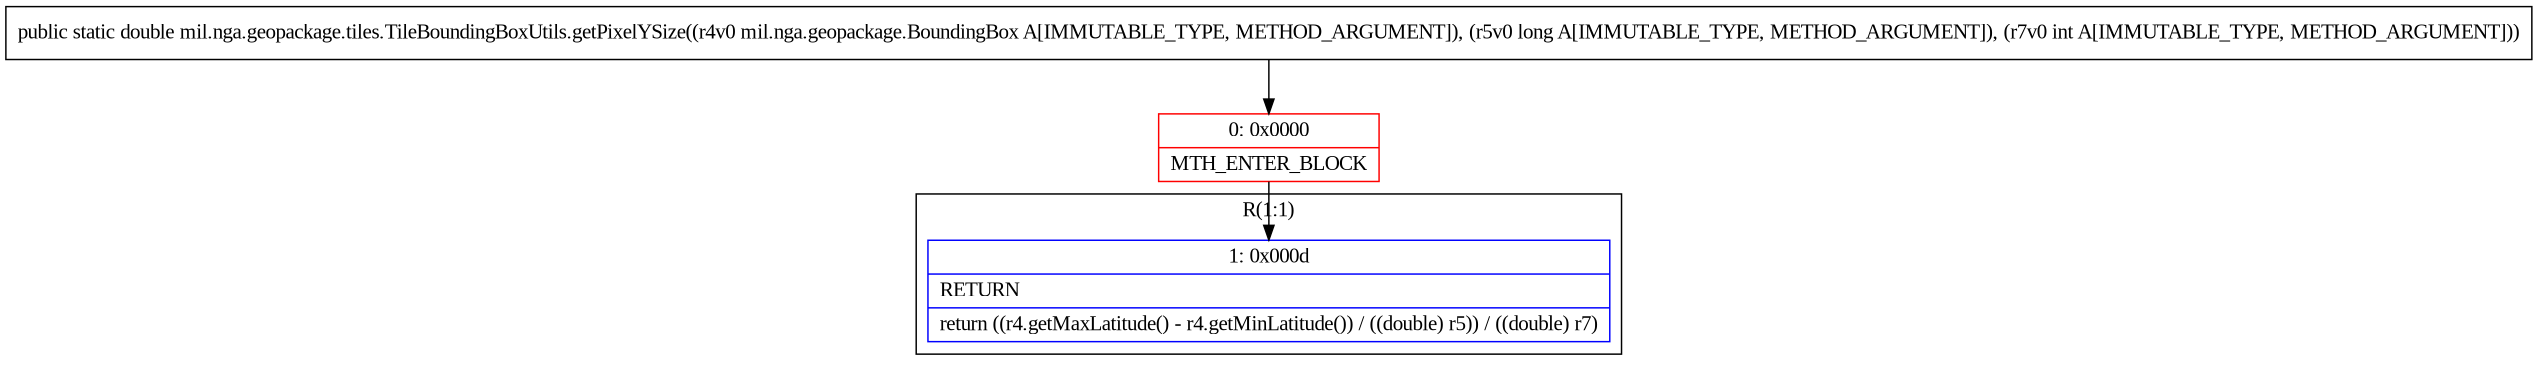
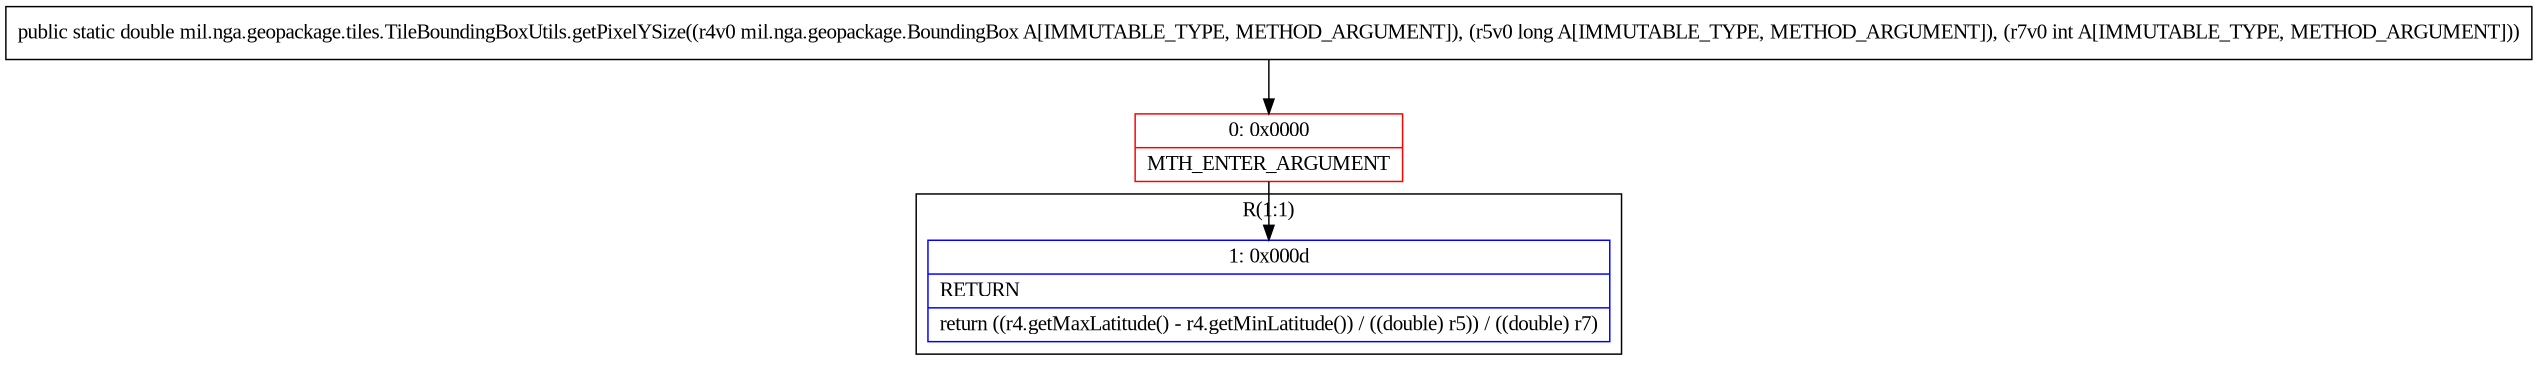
node "0: 0x0000": text "MTH_ENTER_BLOCK" -> "MTH_ENTER_ARGUMENT"
